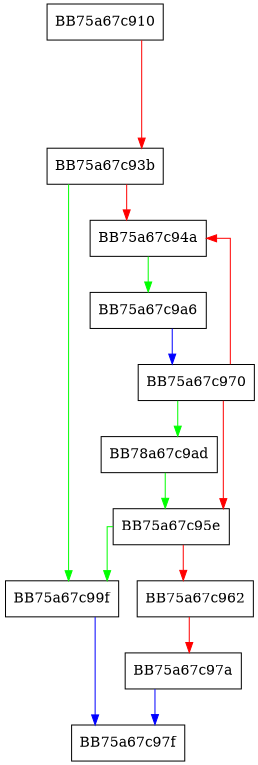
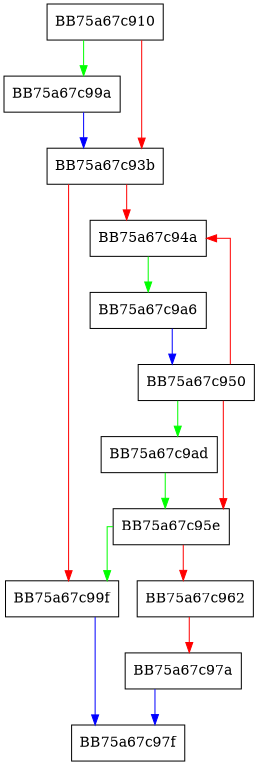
node "BB75a67c99a": added
edge "BB75a67c93b" -> "BB75a67c99f": color green -> red
node "BB75a67c970": label "BB75a67c970" -> "BB75a67c950"
node "BB78a67c9ad": label "BB78a67c9ad" -> "BB75a67c9ad"
